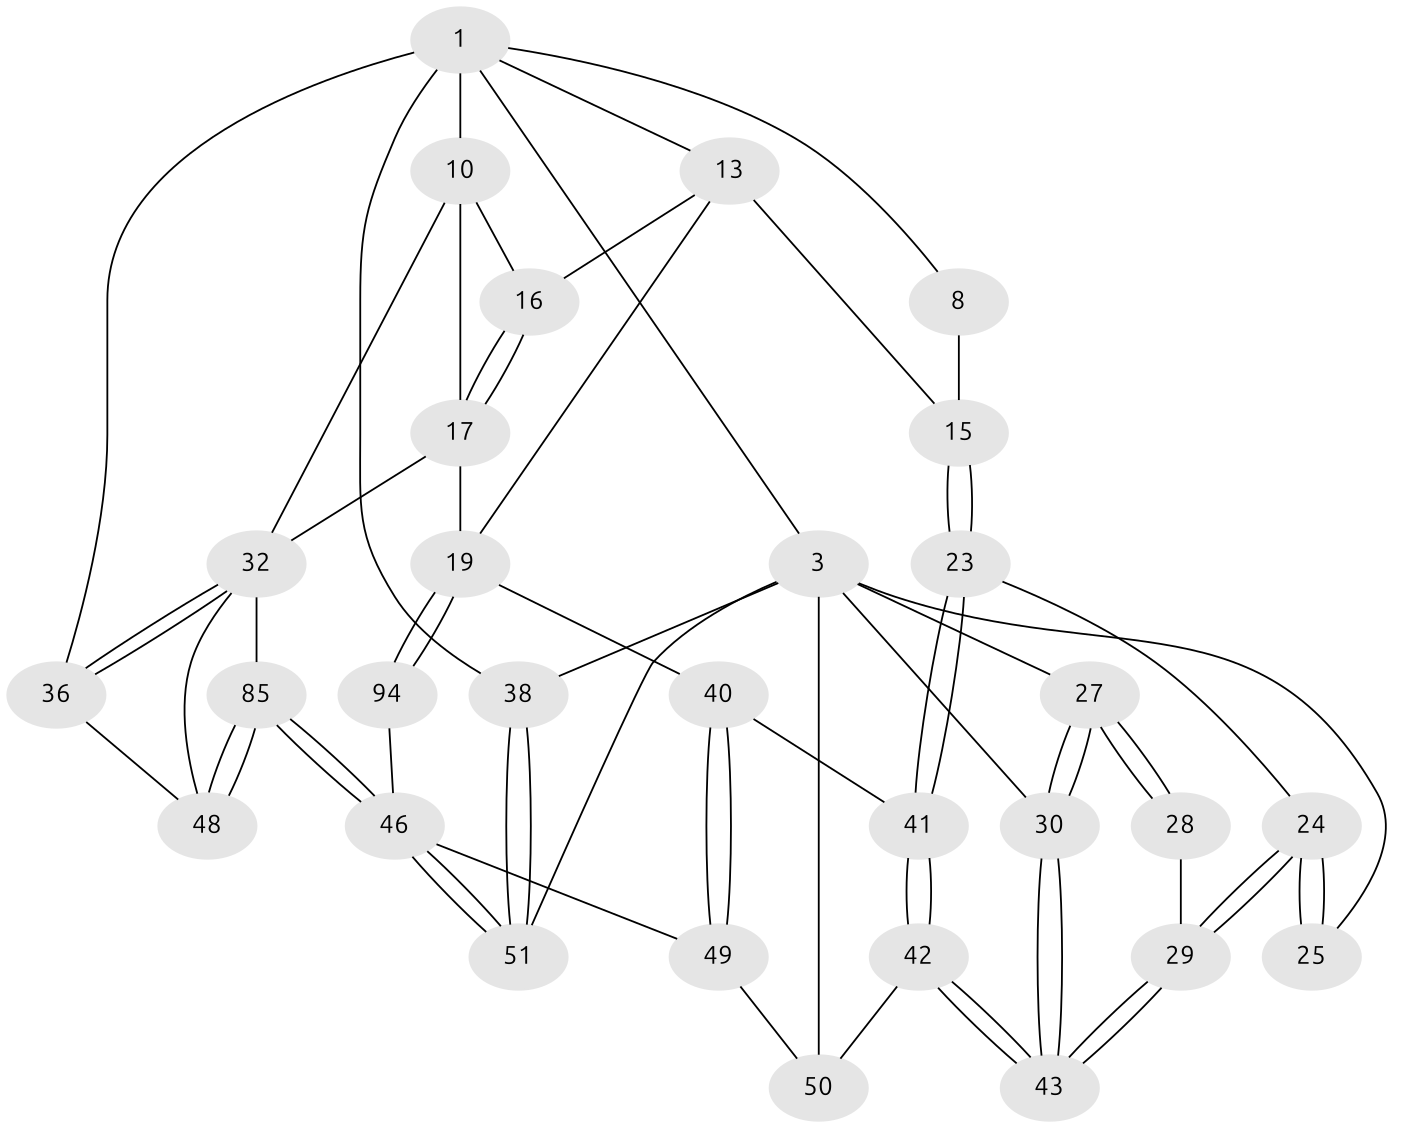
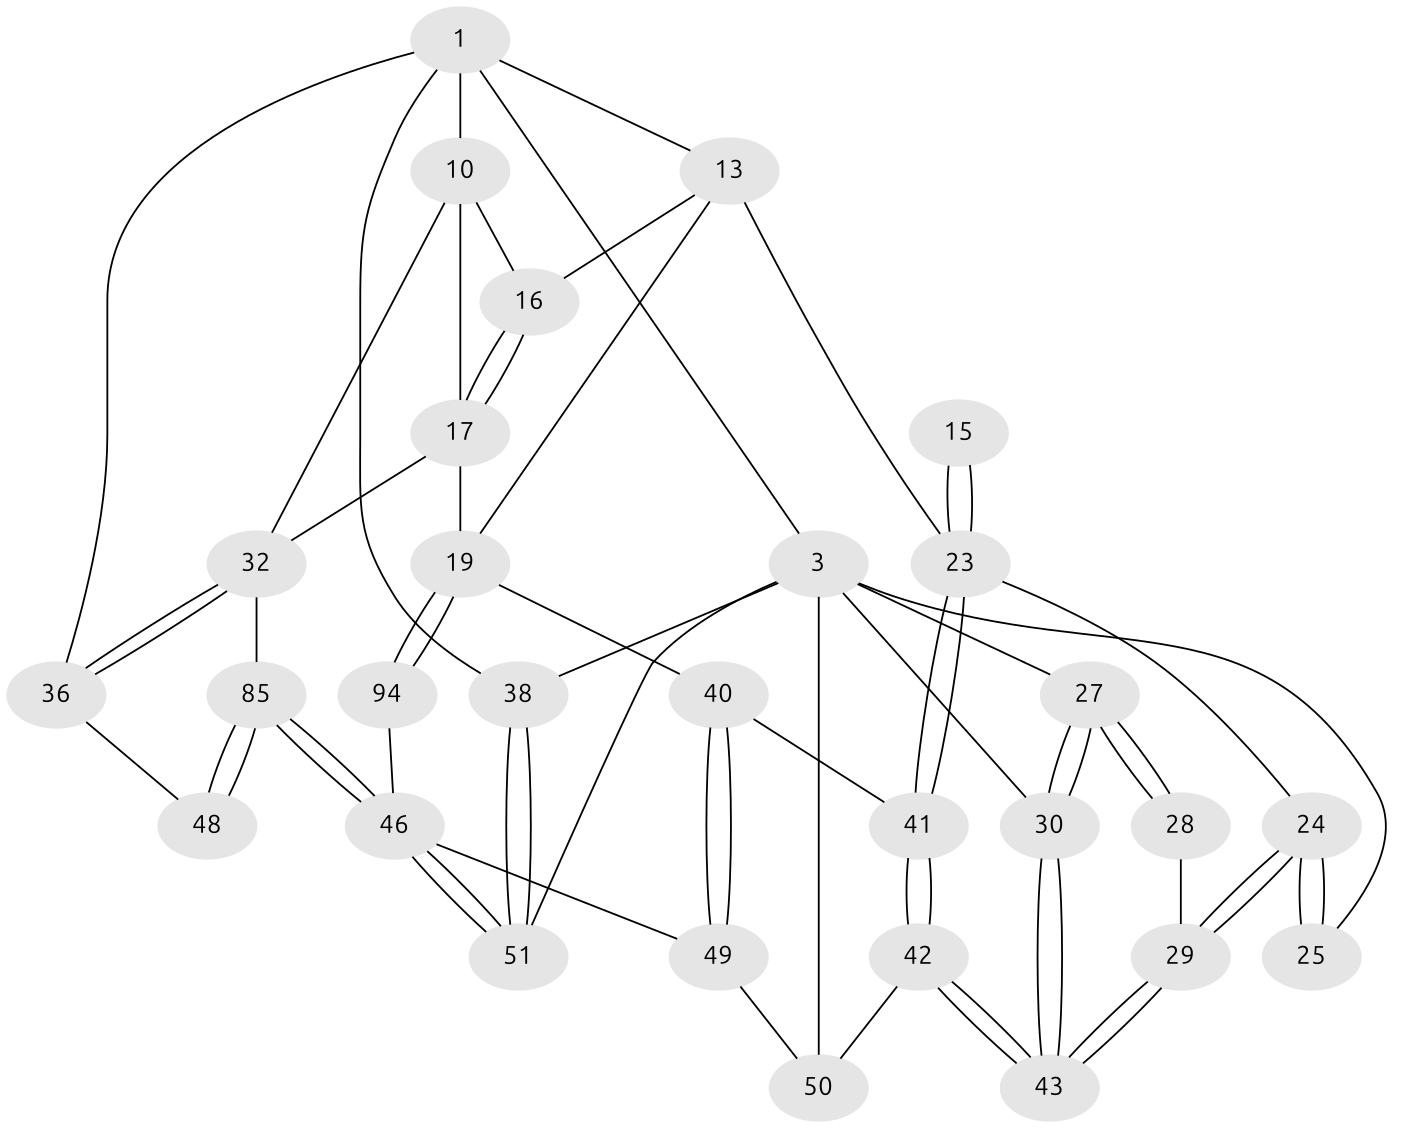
edge "13" -- "15": now "13" -- "23"
node "8": removed
edge "32" -- "48": removed
